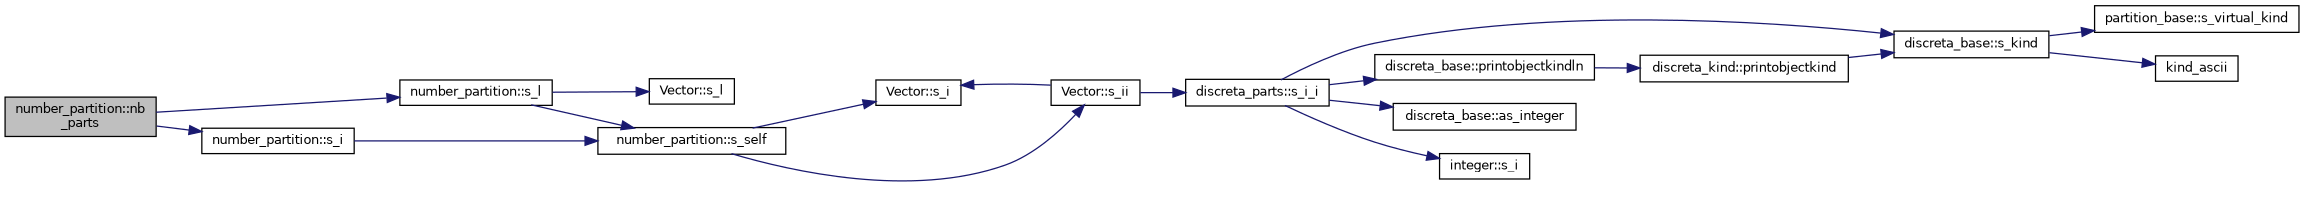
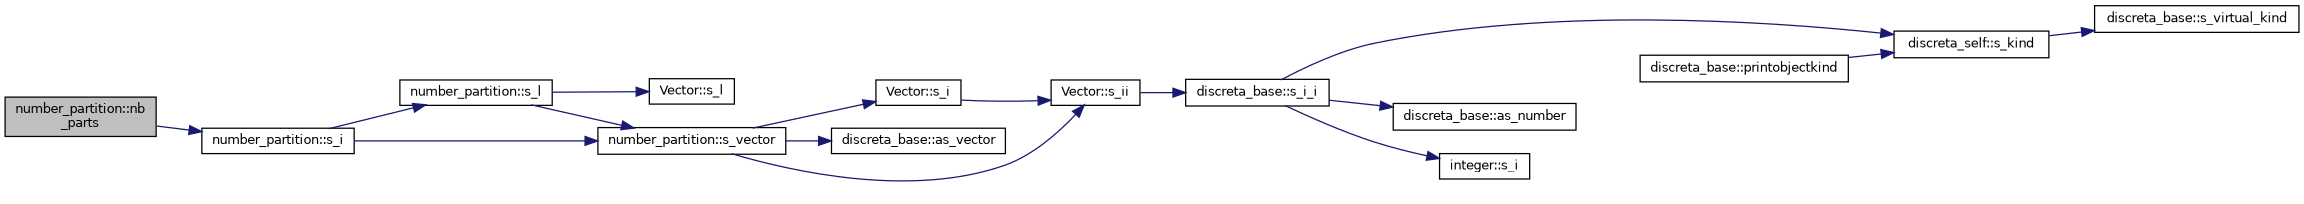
node "partition_base::s_virtual_kind": label "partition_base::s_virtual_kind" -> "discreta_base::s_virtual_kind"
node "discreta_base::s_kind": label "discreta_base::s_kind" -> "discreta_self::s_kind"
node "discreta_base::printobjectkindln": removed
node "discreta_kind::printobjectkind": label "discreta_kind::printobjectkind" -> "discreta_base::printobjectkind"
node "kind_ascii": removed
edge "Vector::s_ii" -> "Vector::s_i": reversed
node "discreta_parts::s_i_i": label "discreta_parts::s_i_i" -> "discreta_base::s_i_i"
edge "number_partition::nb _parts" -> "number_partition::s_l": now "number_partition::s_i" -> "number_partition::s_l"
node "discreta_base::as_integer": label "discreta_base::as_integer" -> "discreta_base::as_number"
node "number_partition::s_self": label "number_partition::s_self" -> "number_partition::s_vector"
node "discreta_base::as_vector": added
